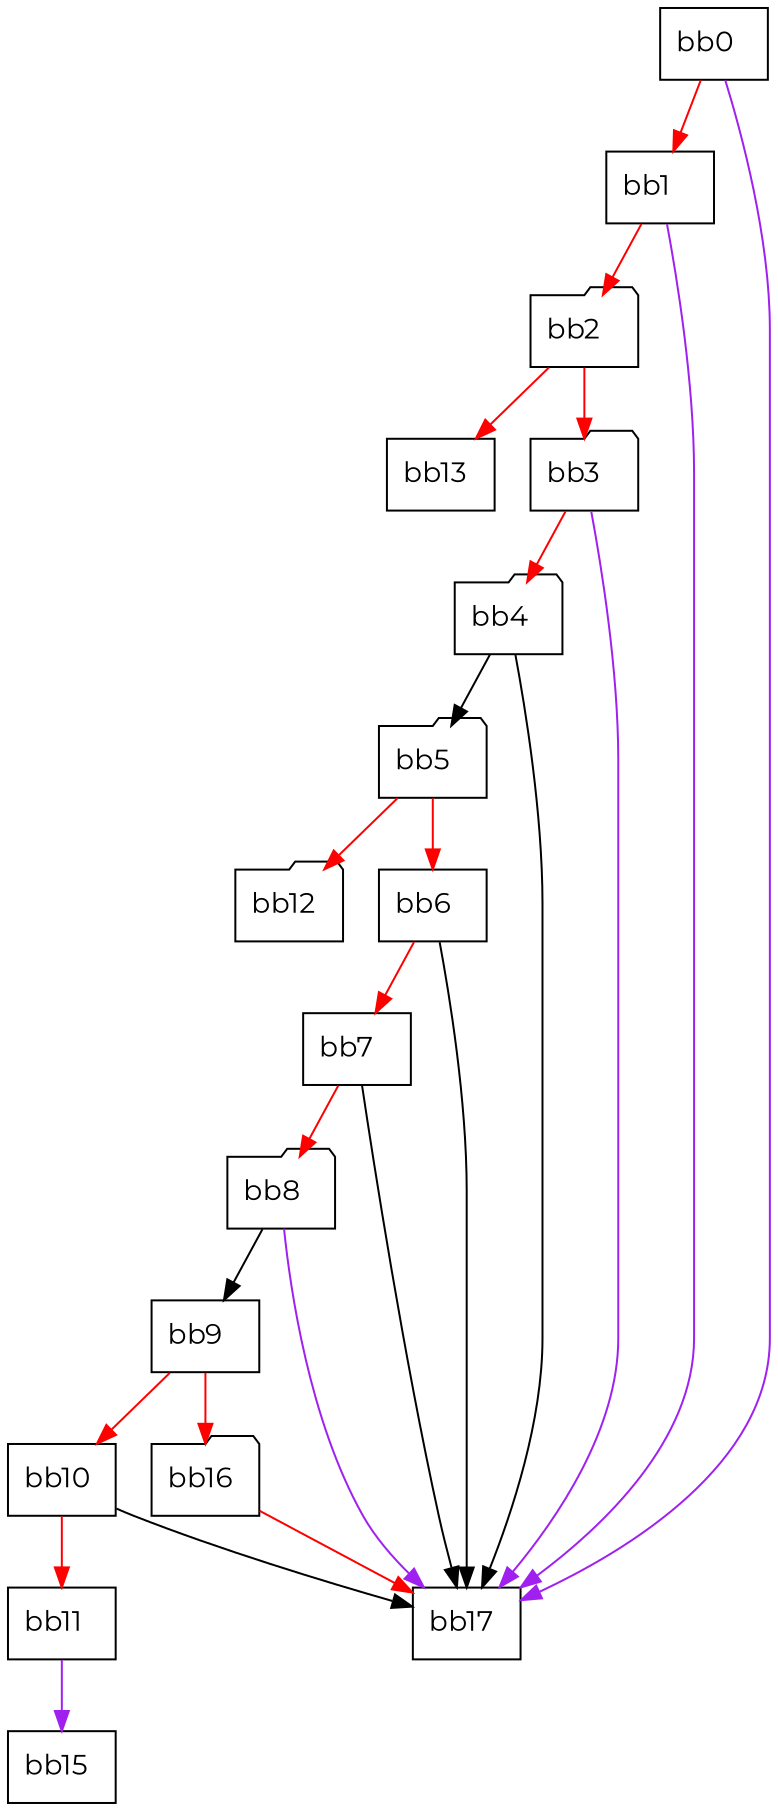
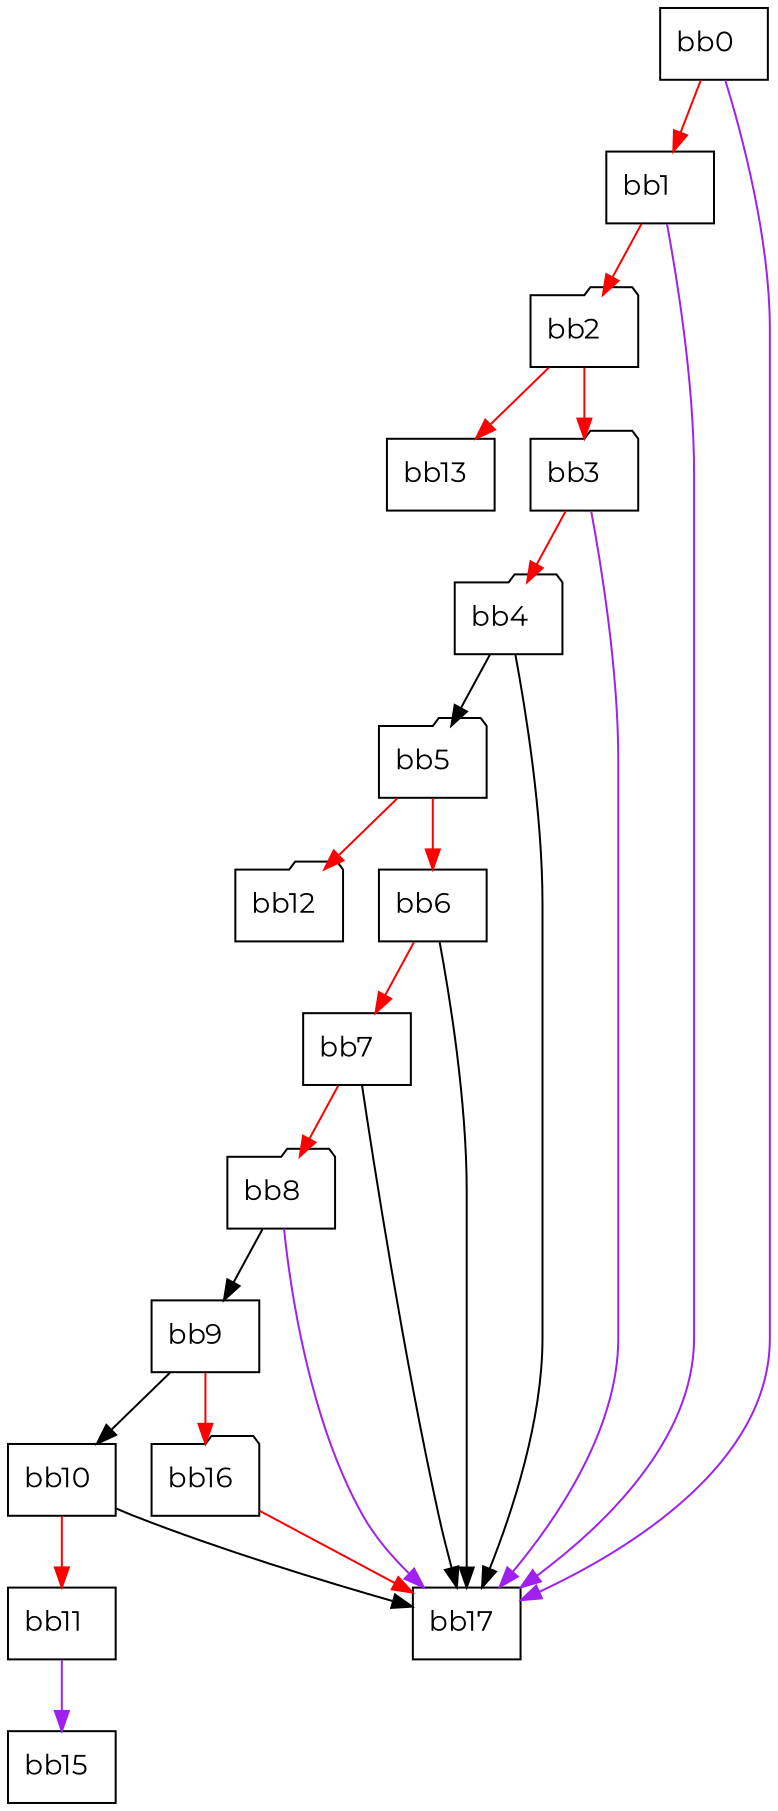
edge "bb9" -> "bb10": color red -> black
